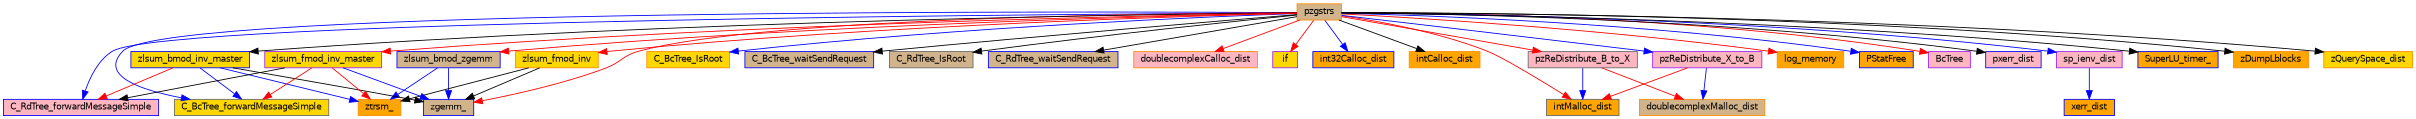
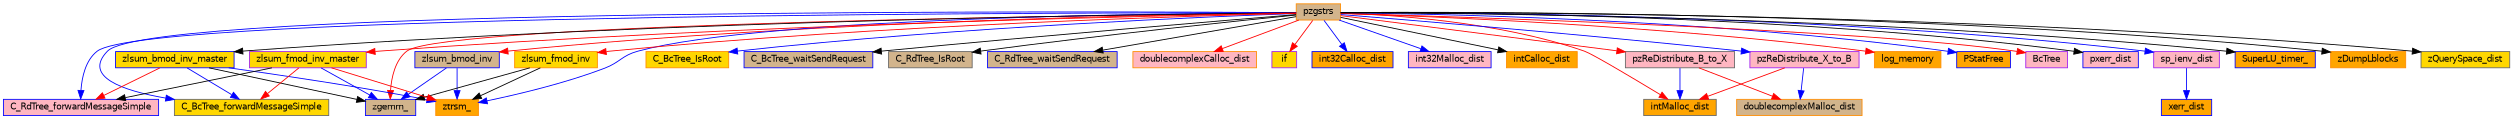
edge "pzgstrs" -> "ztrsm_": added
node "zlsum_bmod_zgemm": label "zlsum_bmod_zgemm" -> "zlsum_bmod_inv"
node "int32Malloc_dist": added
node "zQuerySpace_dist": color darkorange -> gray40
